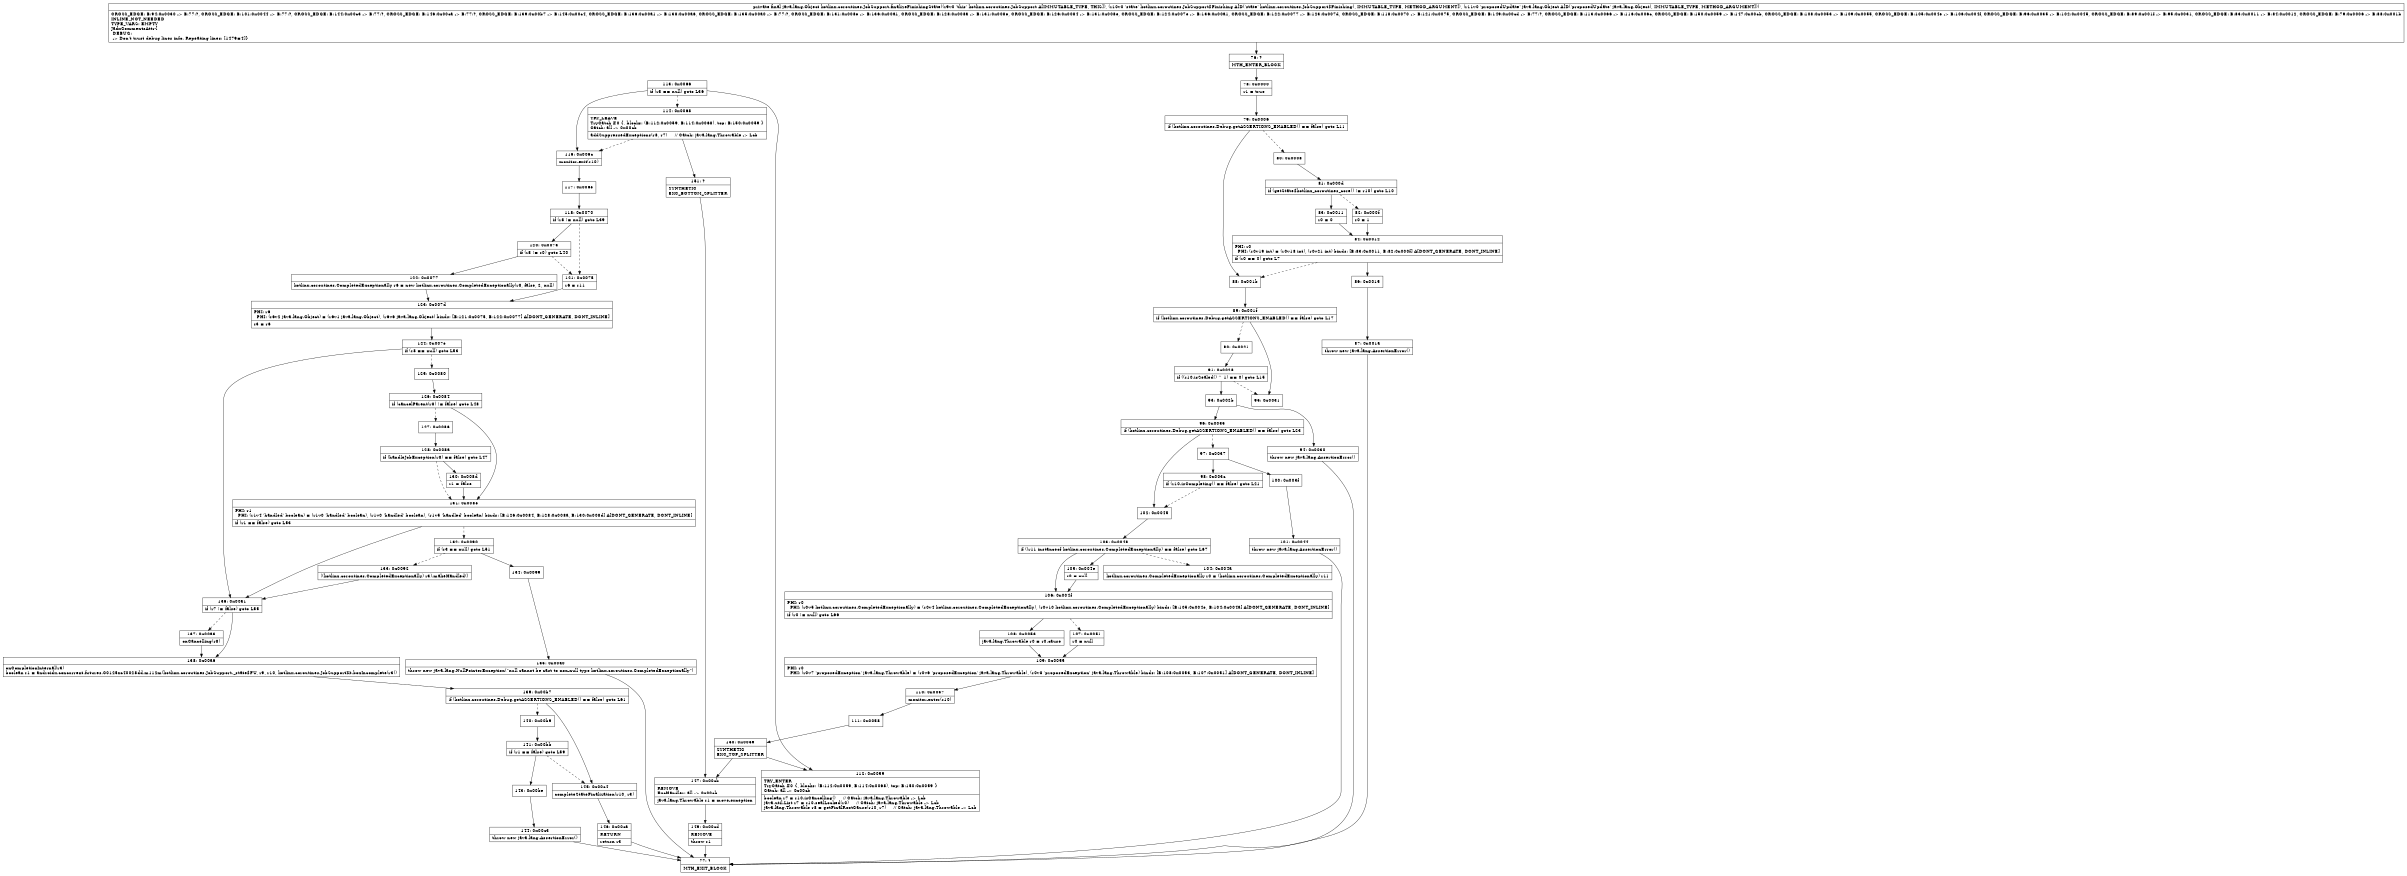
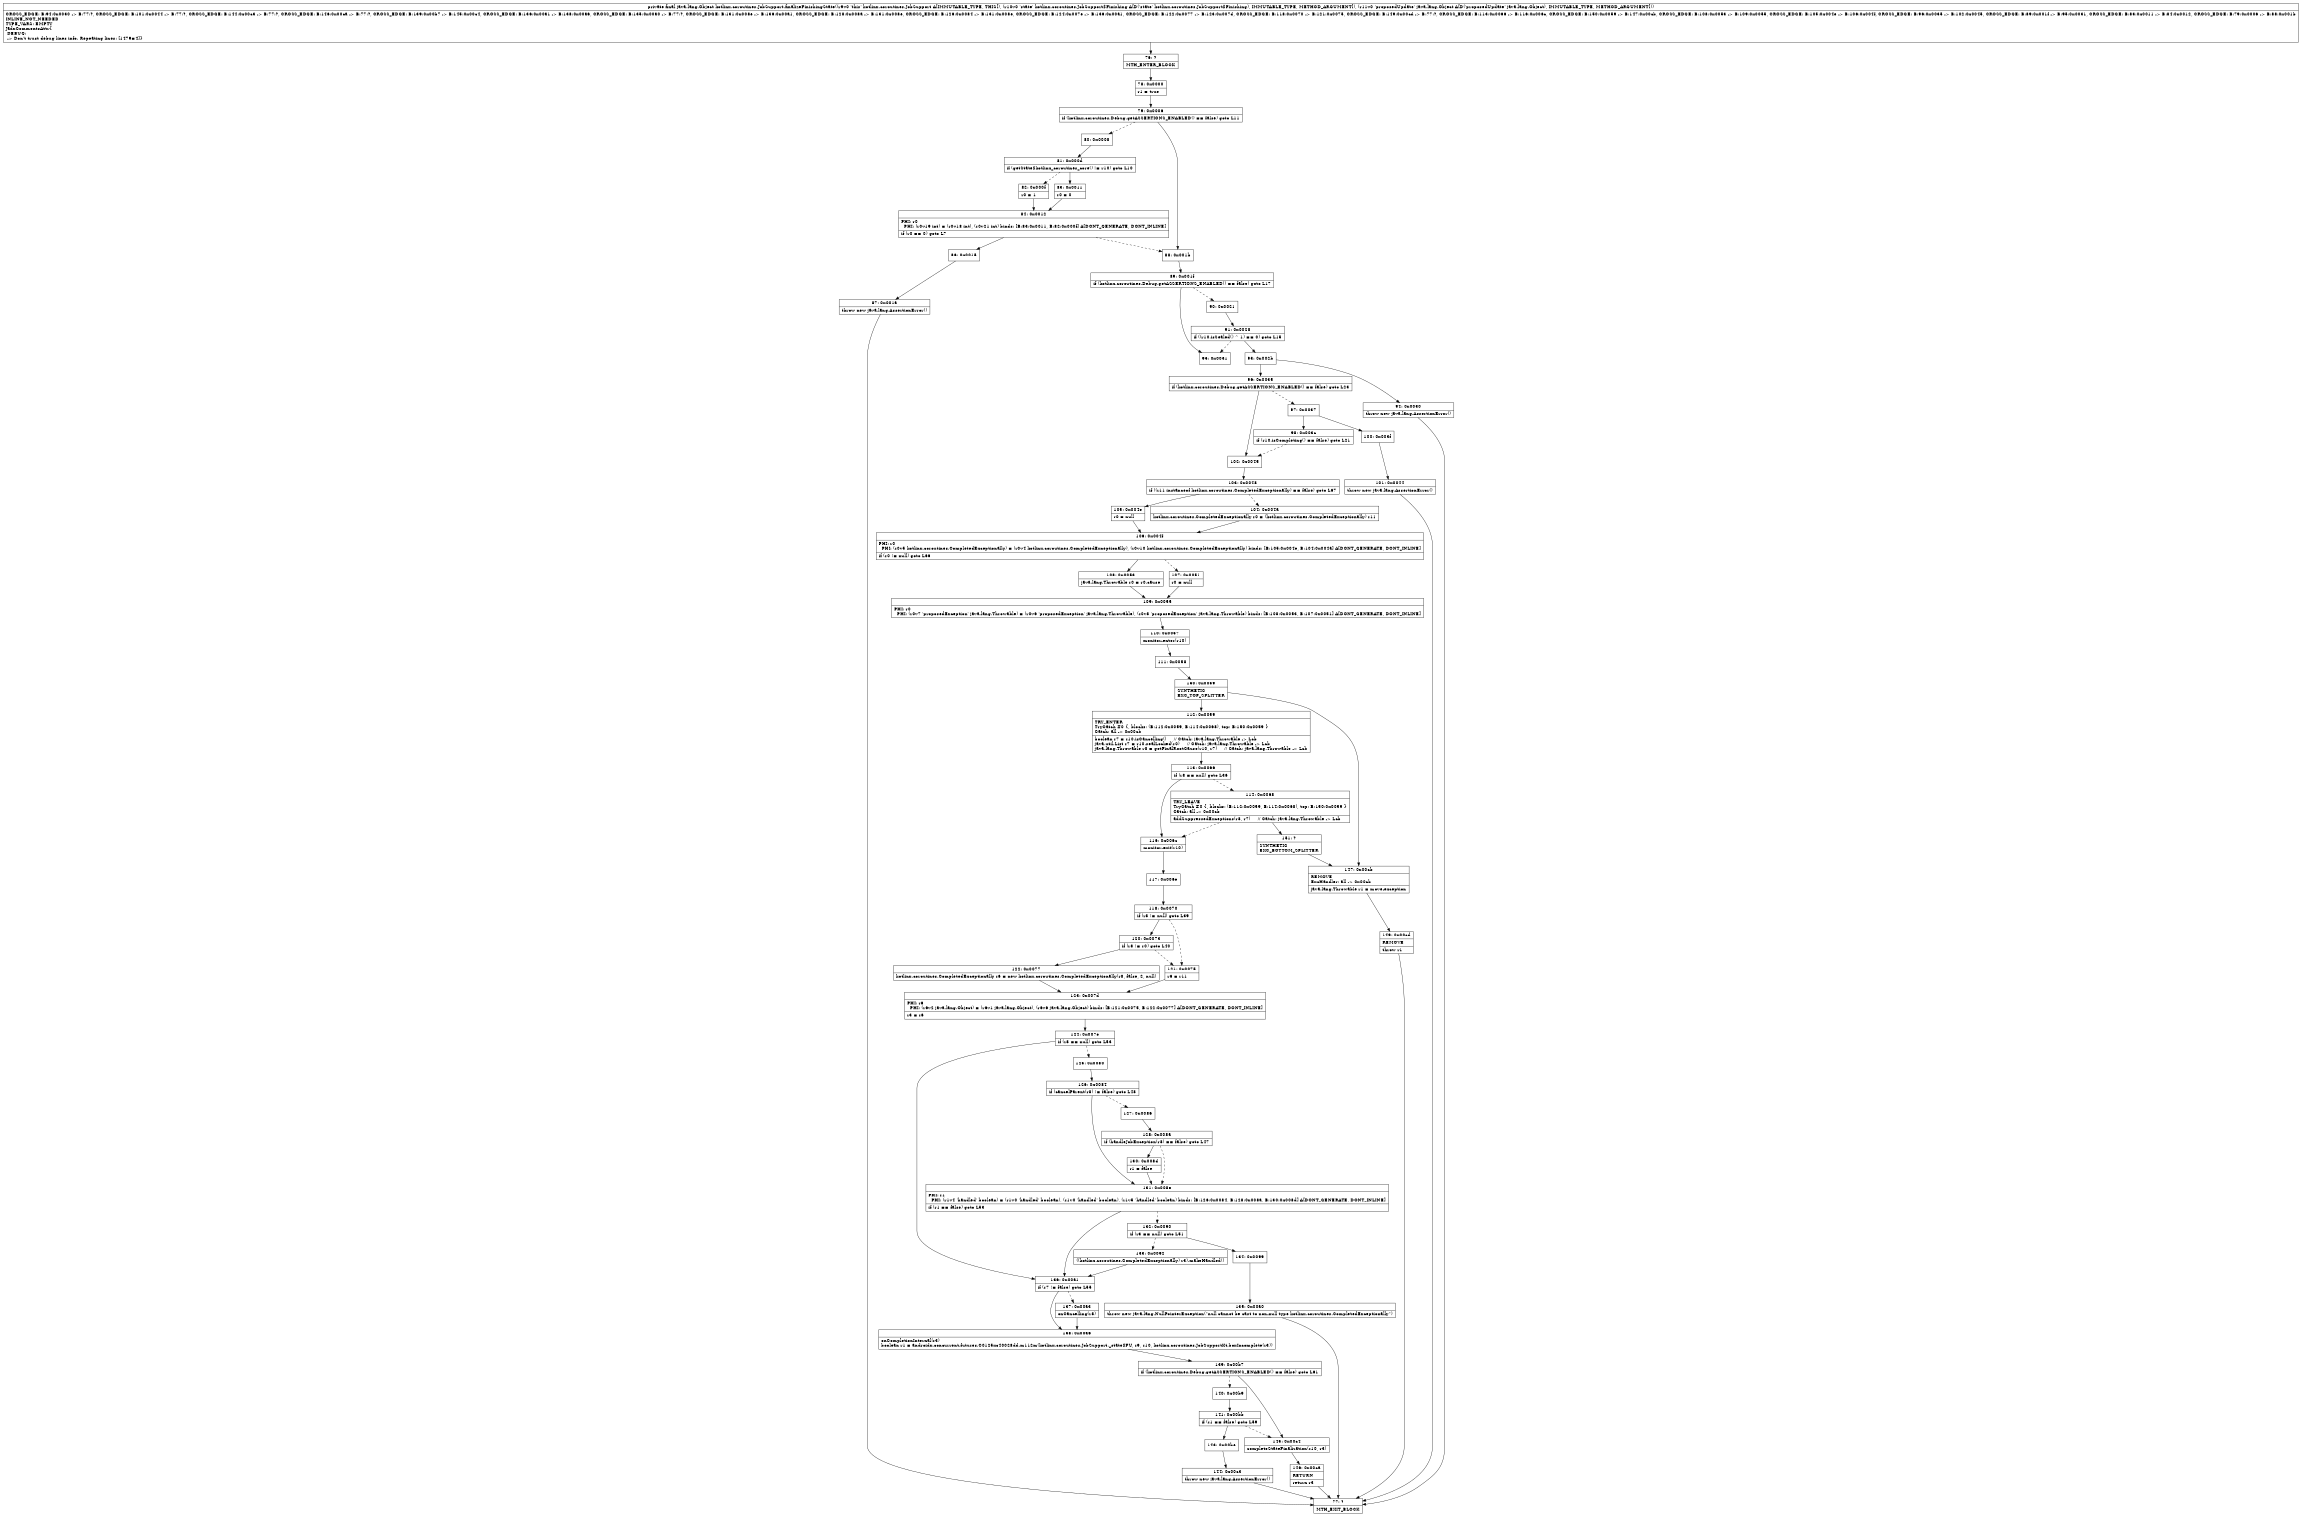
edge "113: 0x0066" -> "112: 0x0059": reversed
edge "103: 0x0048" -> "106: 0x004f": now "104: 0x004a" -> "106: 0x004f"
